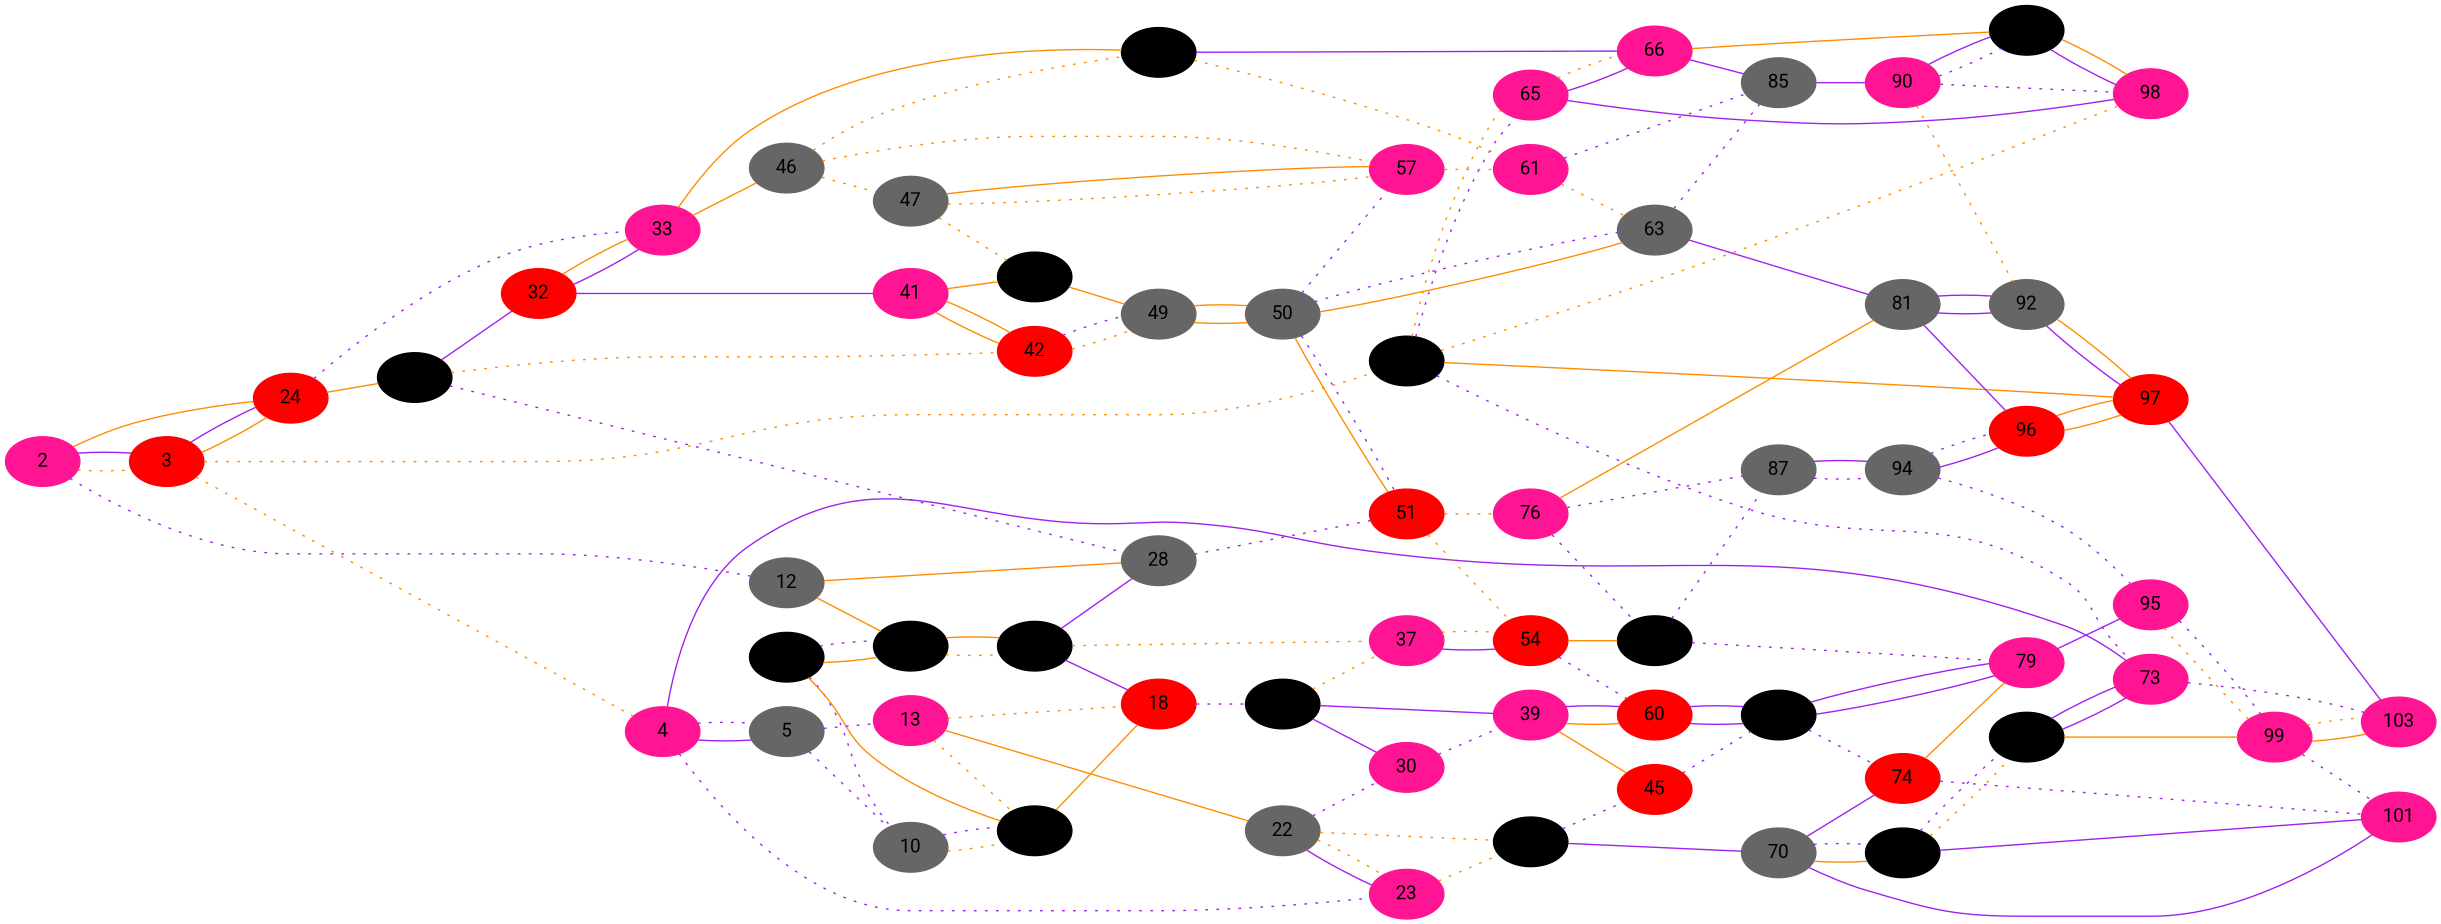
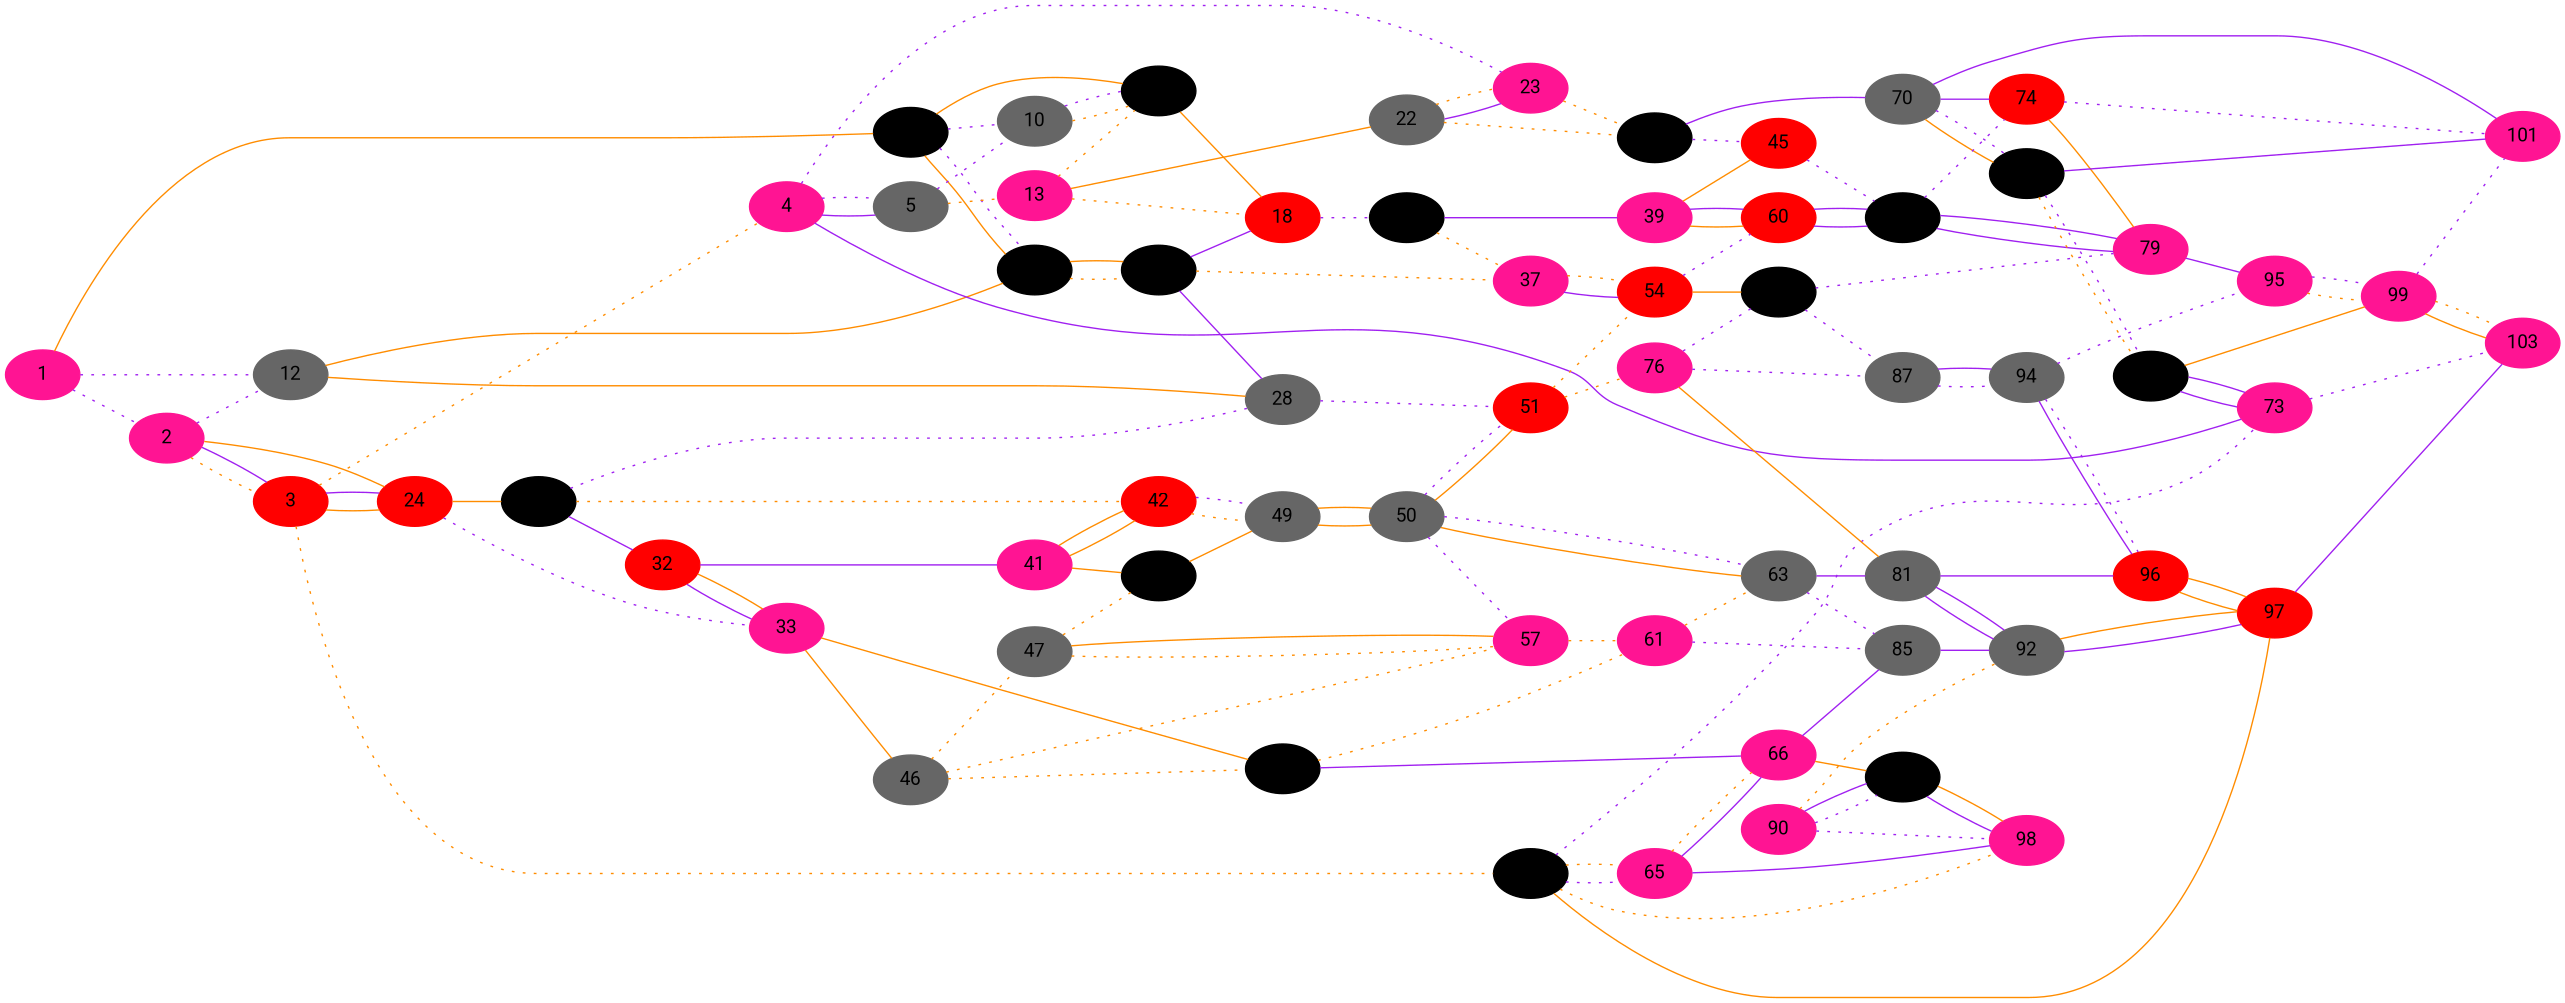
edge "85" -- "90": now "85" -- "92"
node "1": added
edge "13" -- "5": color purple -> darkorange
node "30": removed
